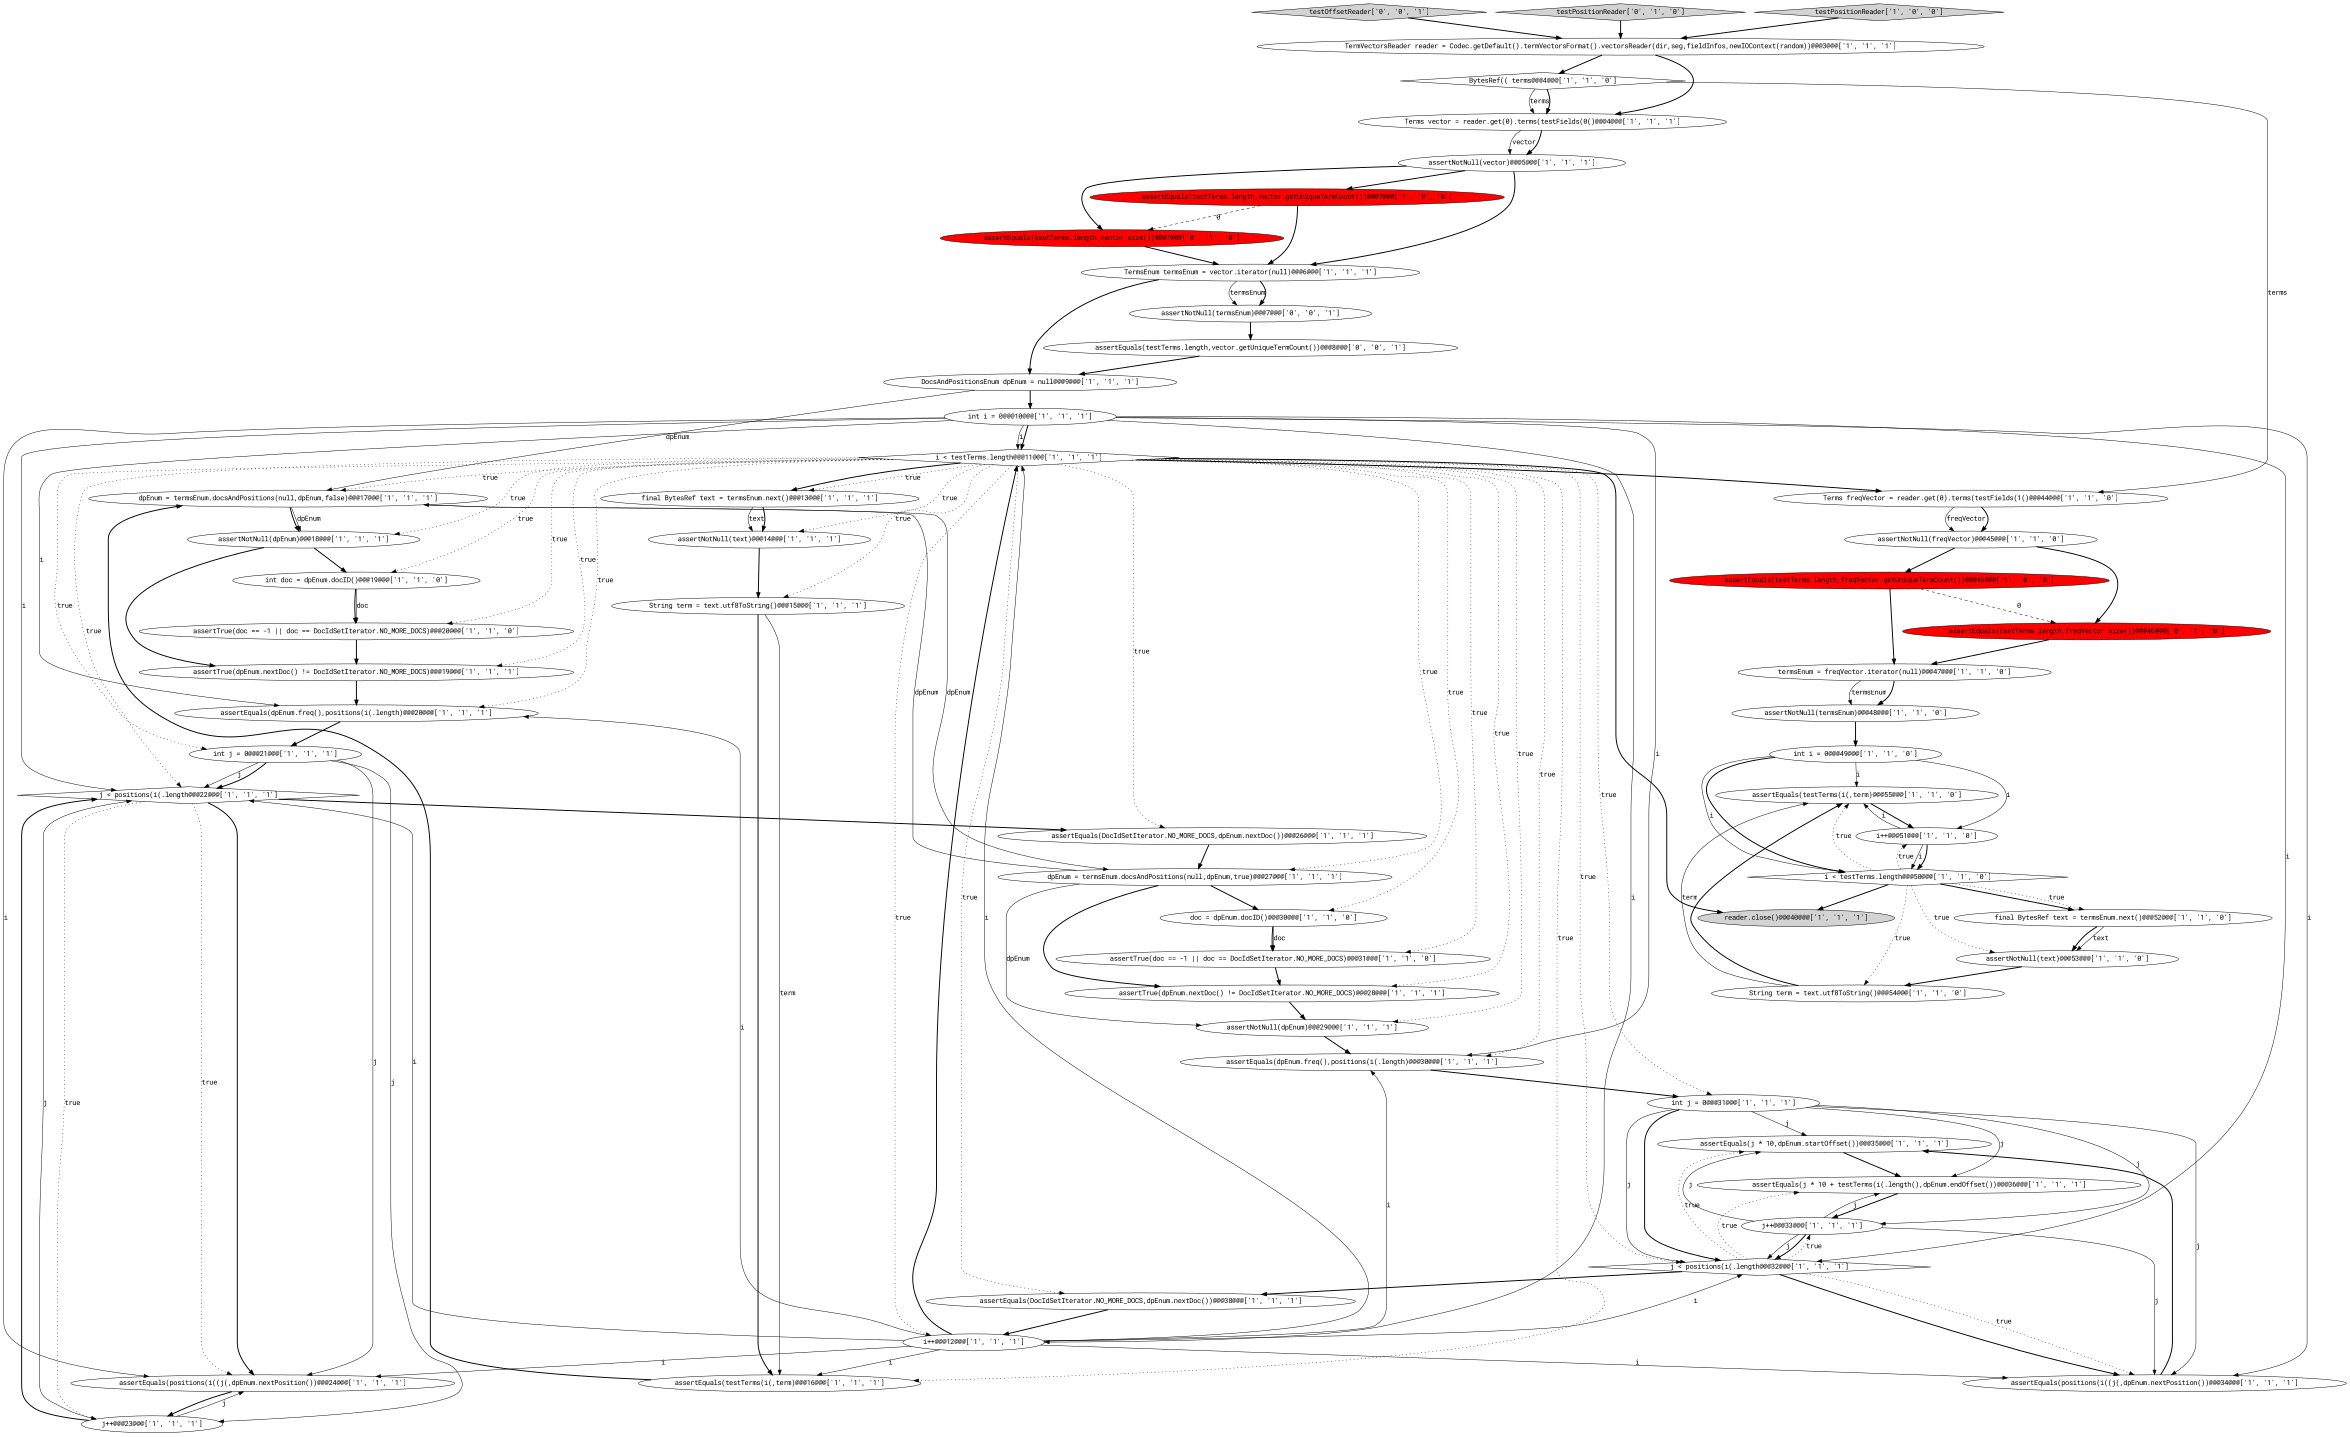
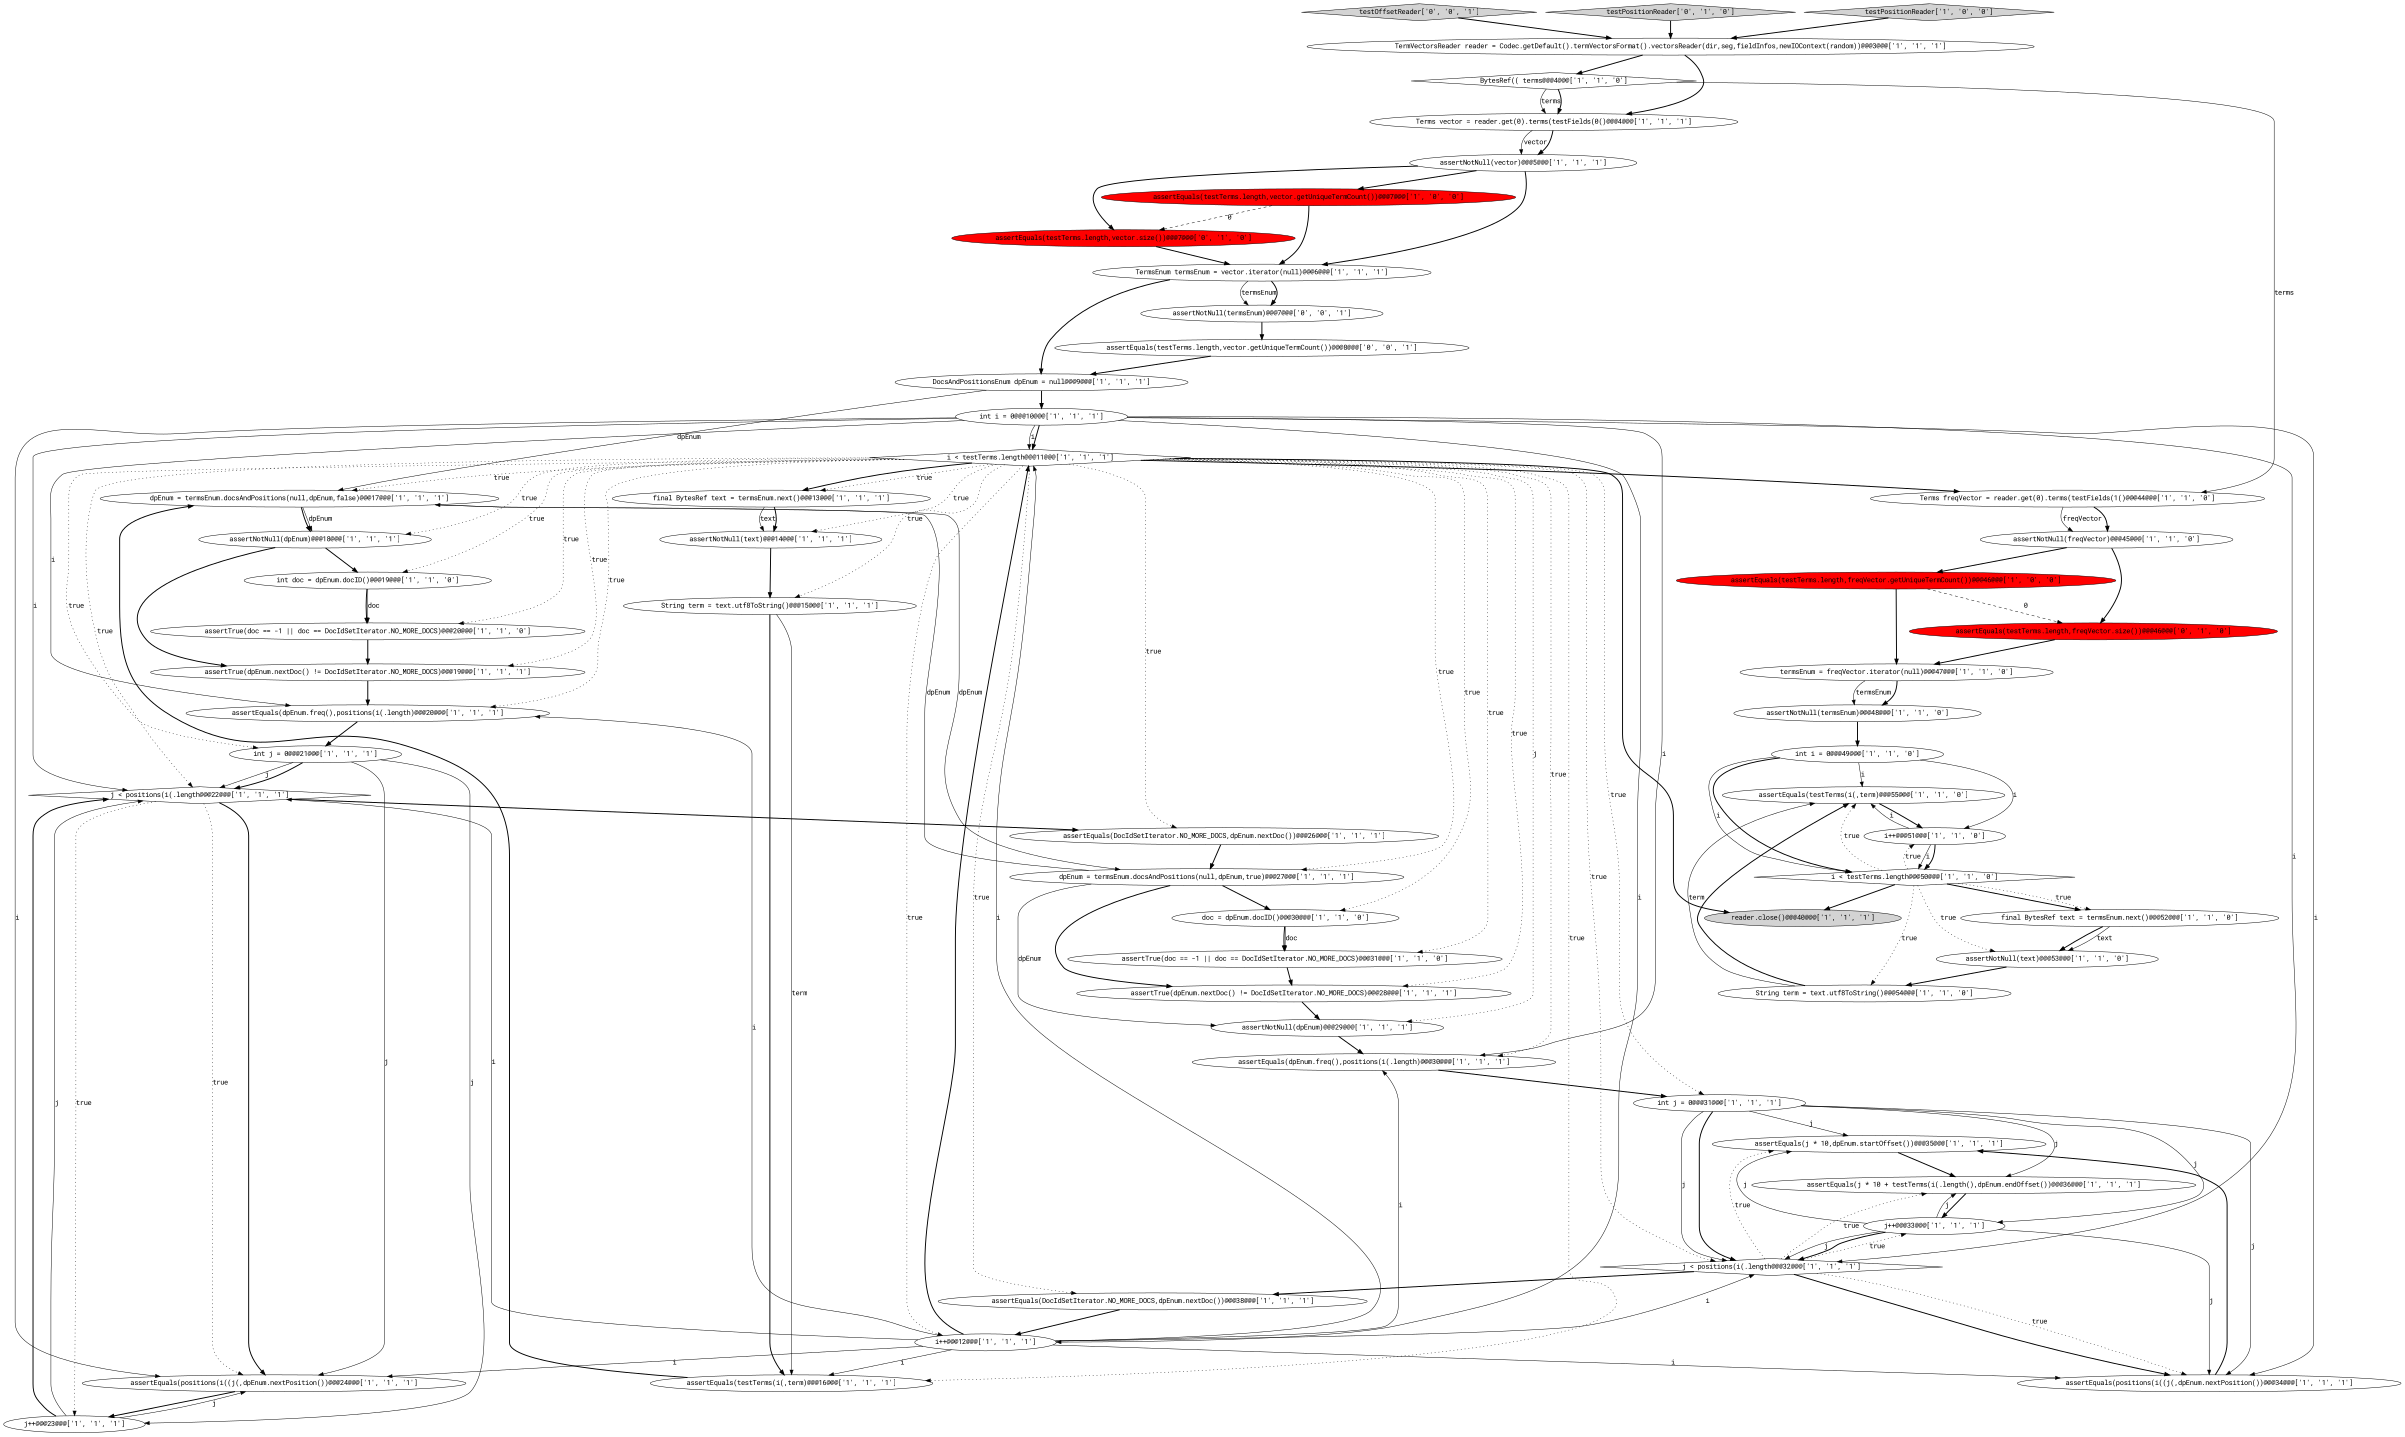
edge "i < testTerms.length@@@11@@@['1', '1', '1']" -> "assertNotNull(dpEnum)@@@29@@@['1', '1', '1']": label "true" -> "j"
